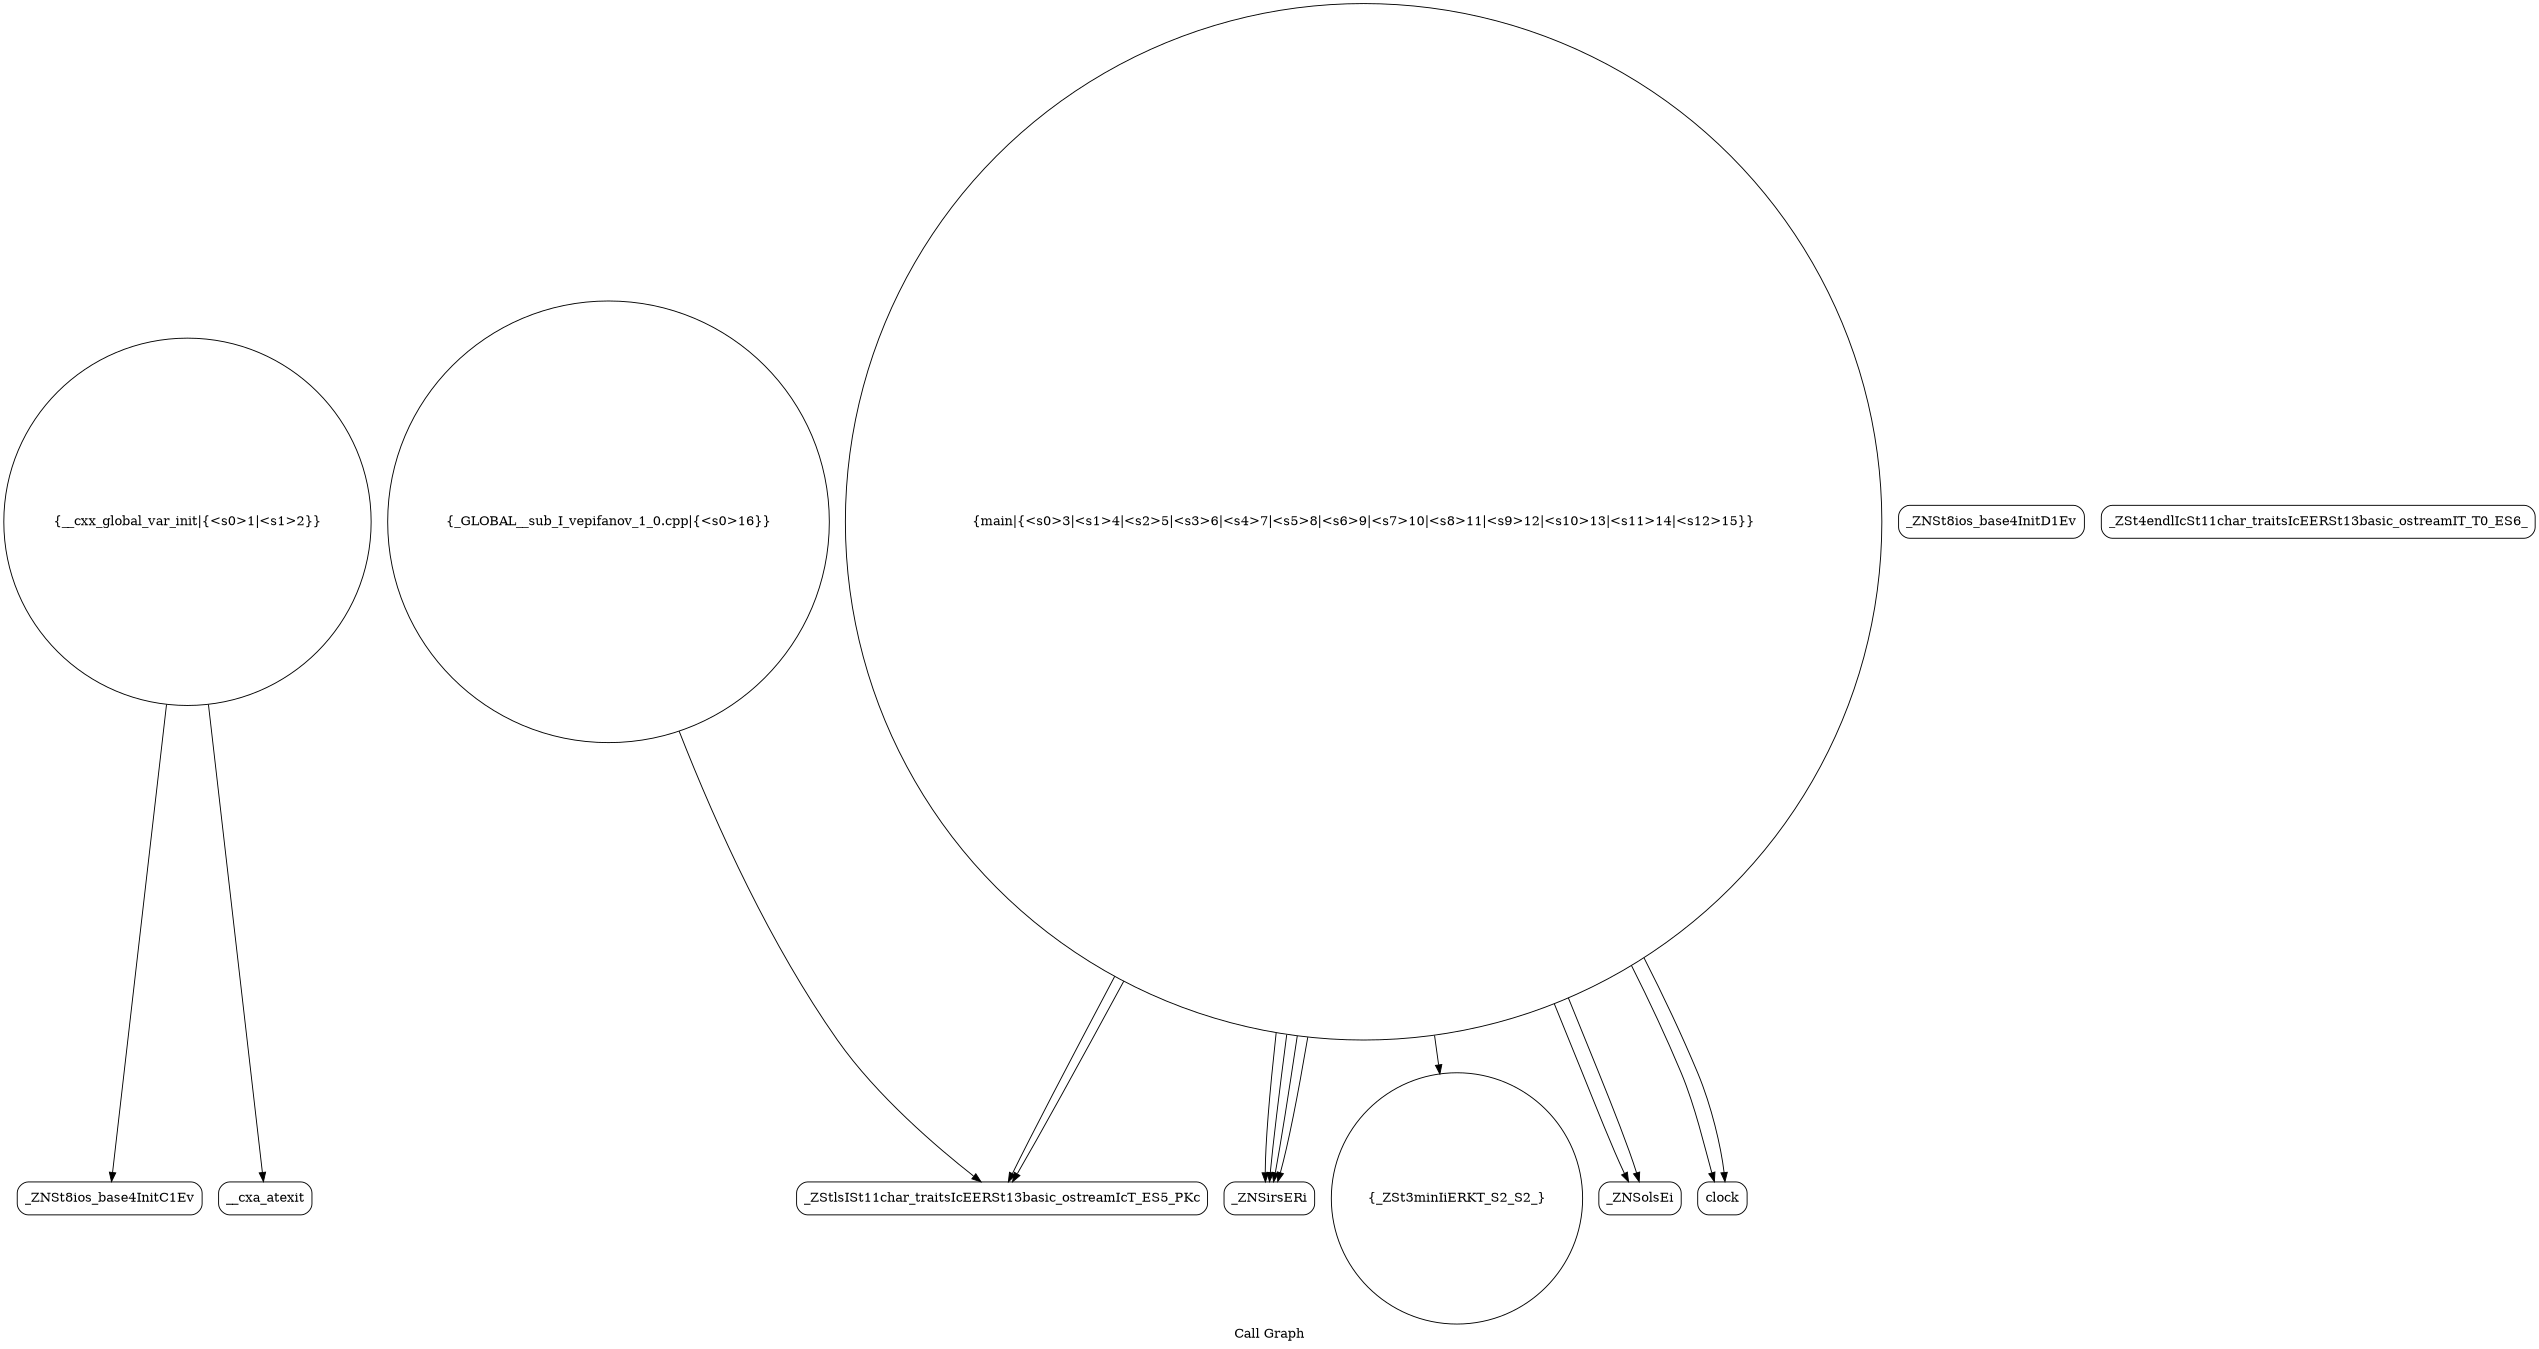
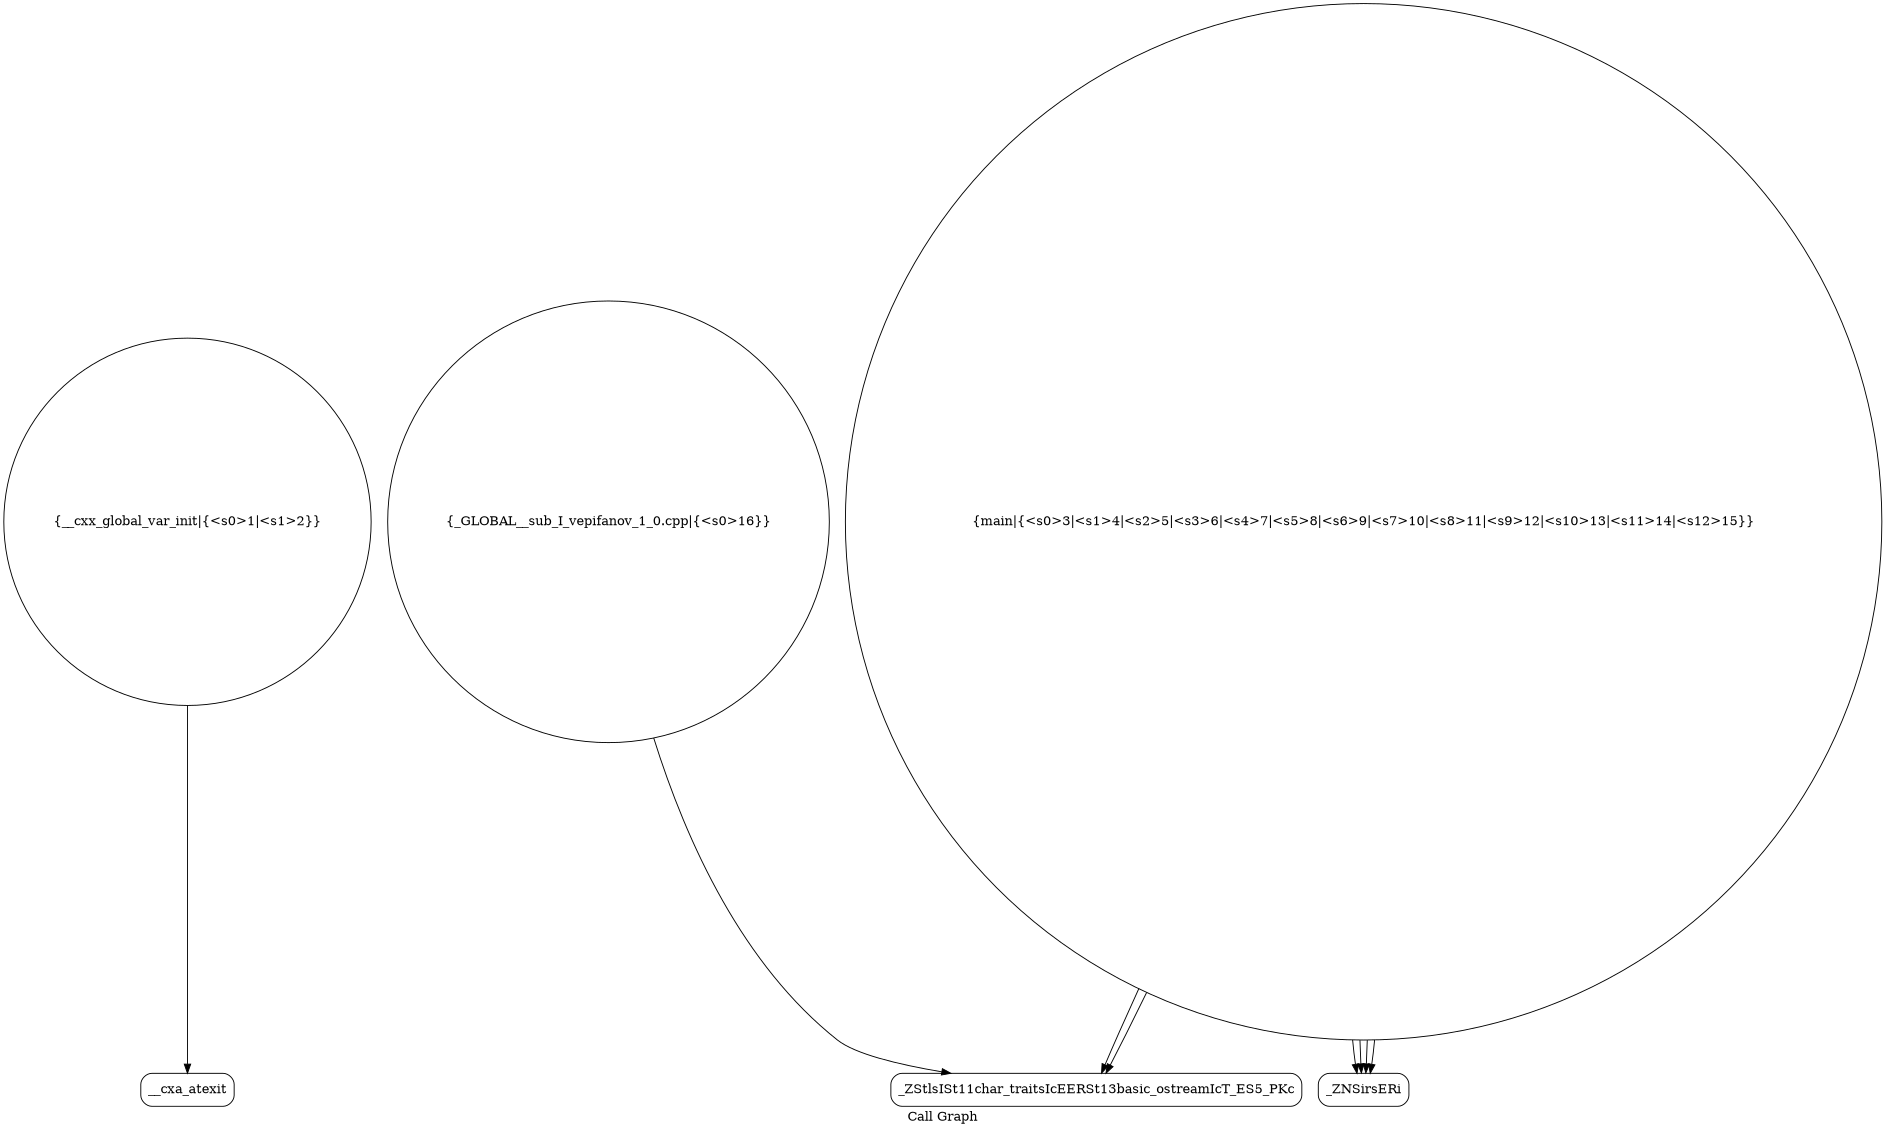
node "_ZNSt8ios_base4InitD1Ev": removed
node "_ZSt4endlIcSt11char_traitsIcEERSt13basic_ostreamIT_T0_ES6_": removed
node "_ZNSt8ios_base4InitC1Ev": removed
node "{_ZSt3minIiERKT_S2_S2_}": removed
node "_ZNSolsEi": removed
node "clock": removed
